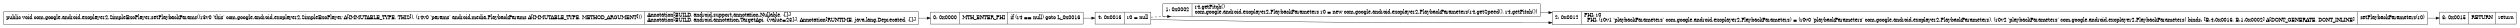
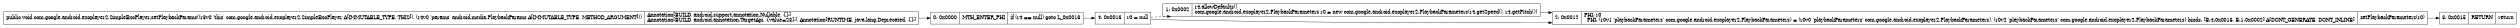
node "1: 0x0002": text "r4.getPitch()" -> "r4.allowDefaults()"
